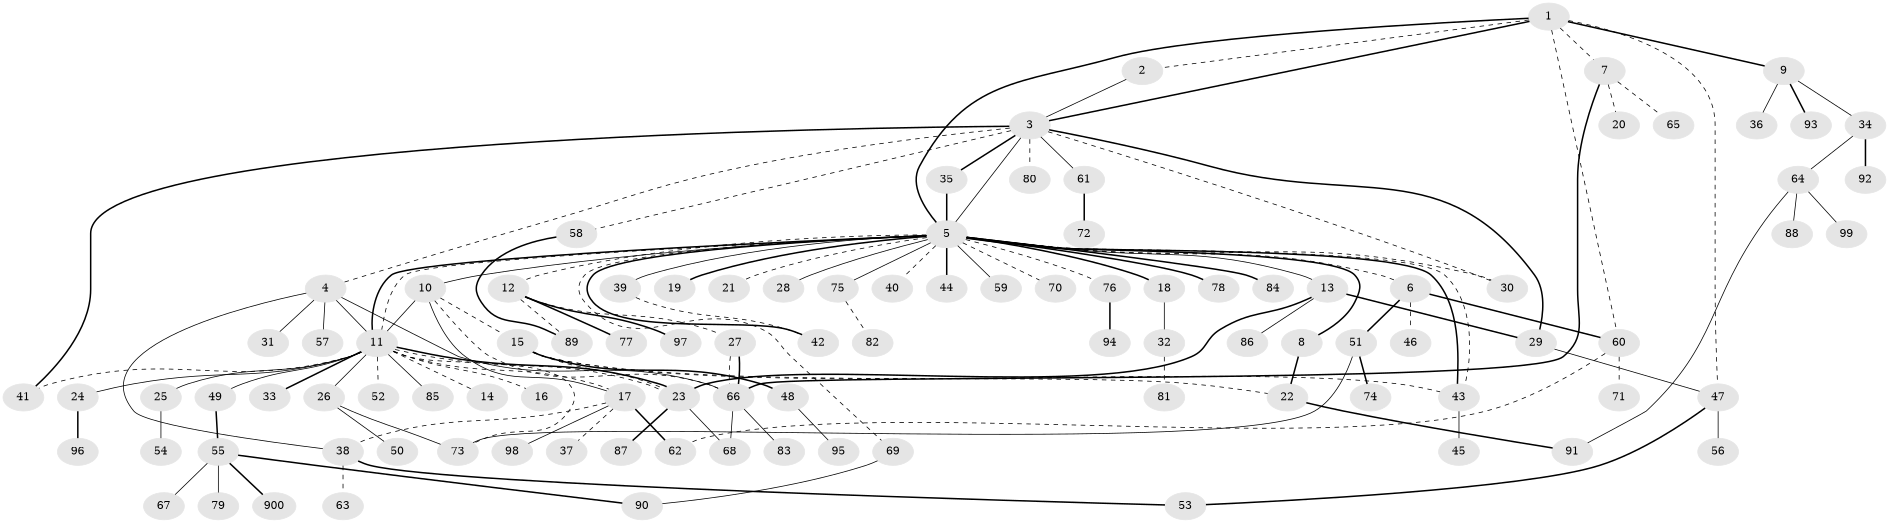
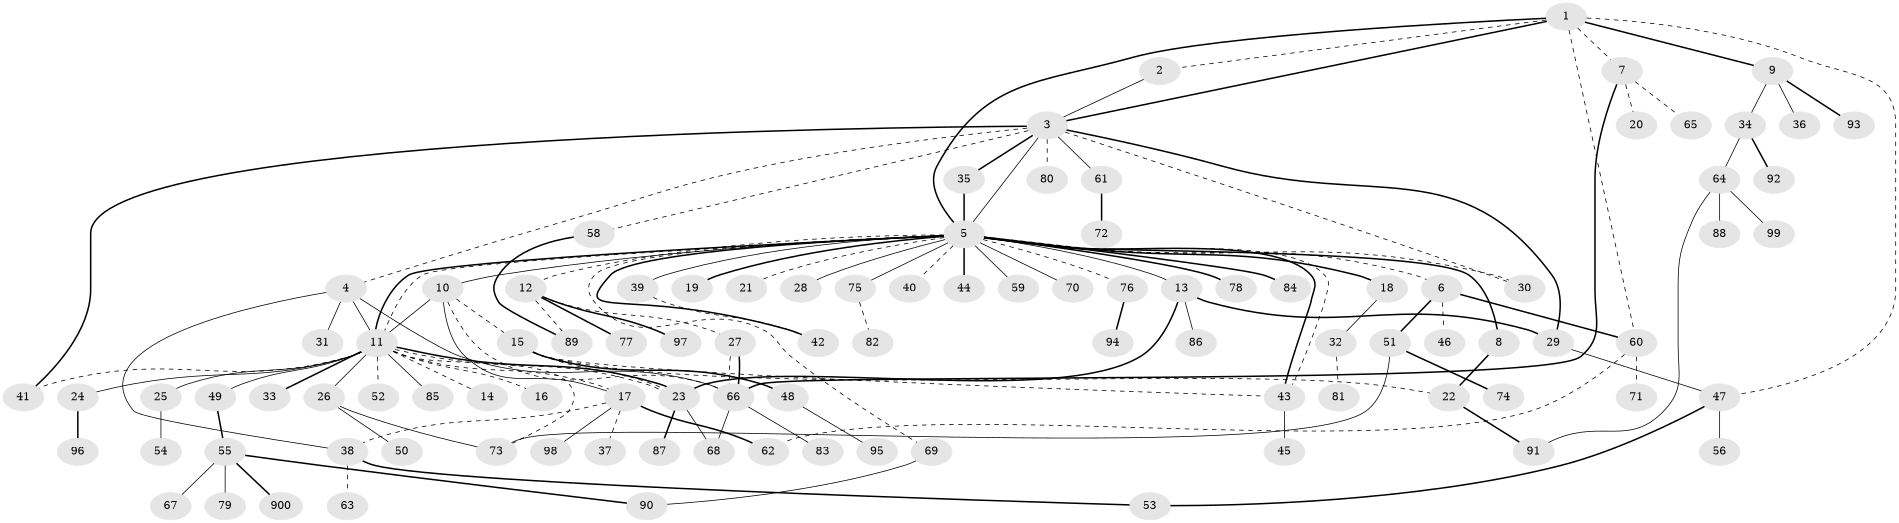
edge "5" -- "70": style dashed -> solid
node "57": removed
